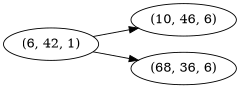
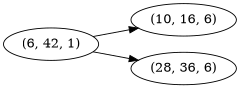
node "(10, 46, 6)": label "(10, 46, 6)" -> "(10, 16, 6)"
node "(68, 36, 6)": label "(68, 36, 6)" -> "(28, 36, 6)"
